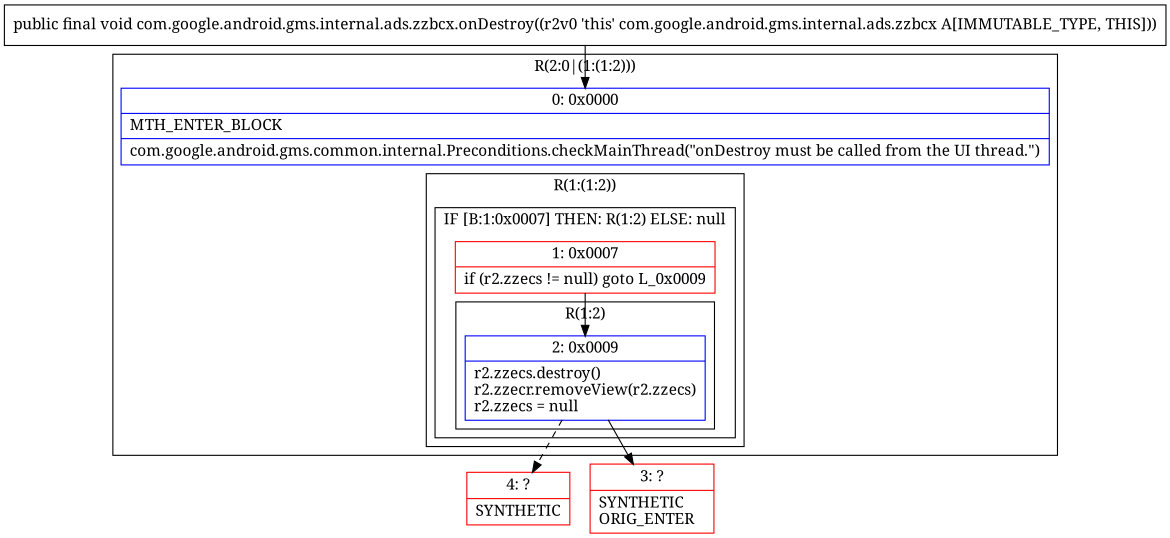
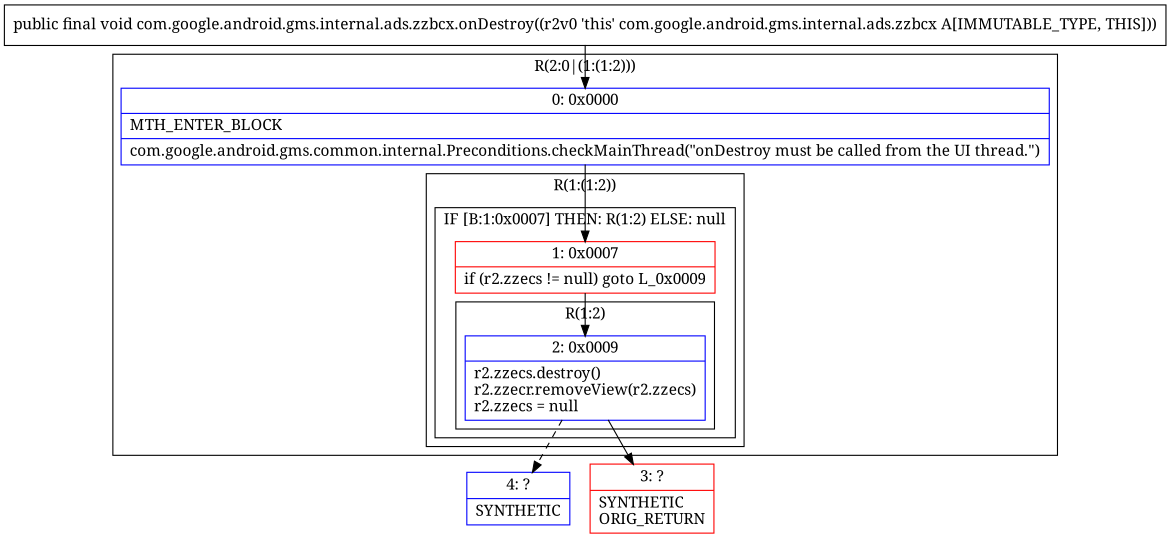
edge "0: 0x0000" -> "1: 0x0007": added
node "4: ?": color red -> blue
node "3: ?": text "ORIG_ENTER" -> "ORIG_RETURN"
